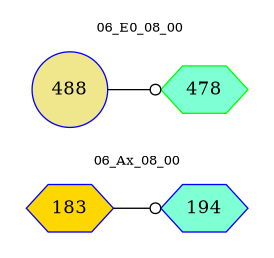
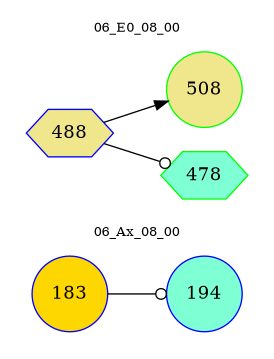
node "488": shape circle -> hexagon
node "508": added
node "183": shape hexagon -> circle
node "194": shape hexagon -> circle
